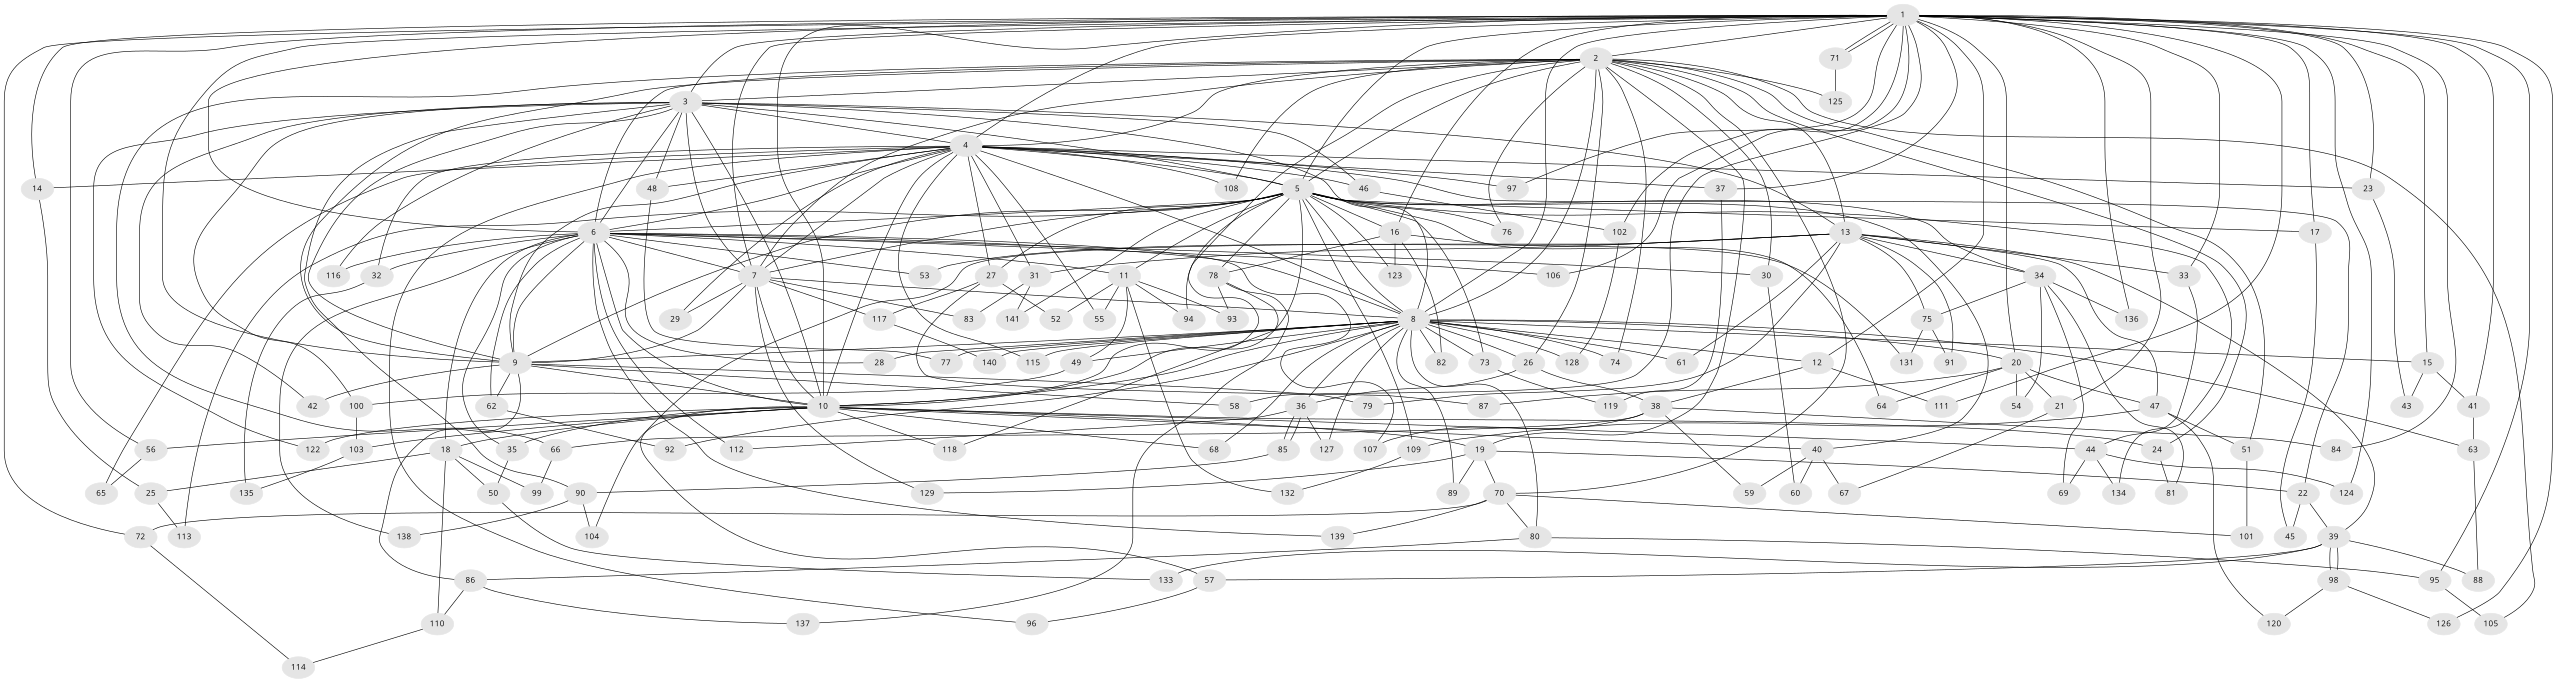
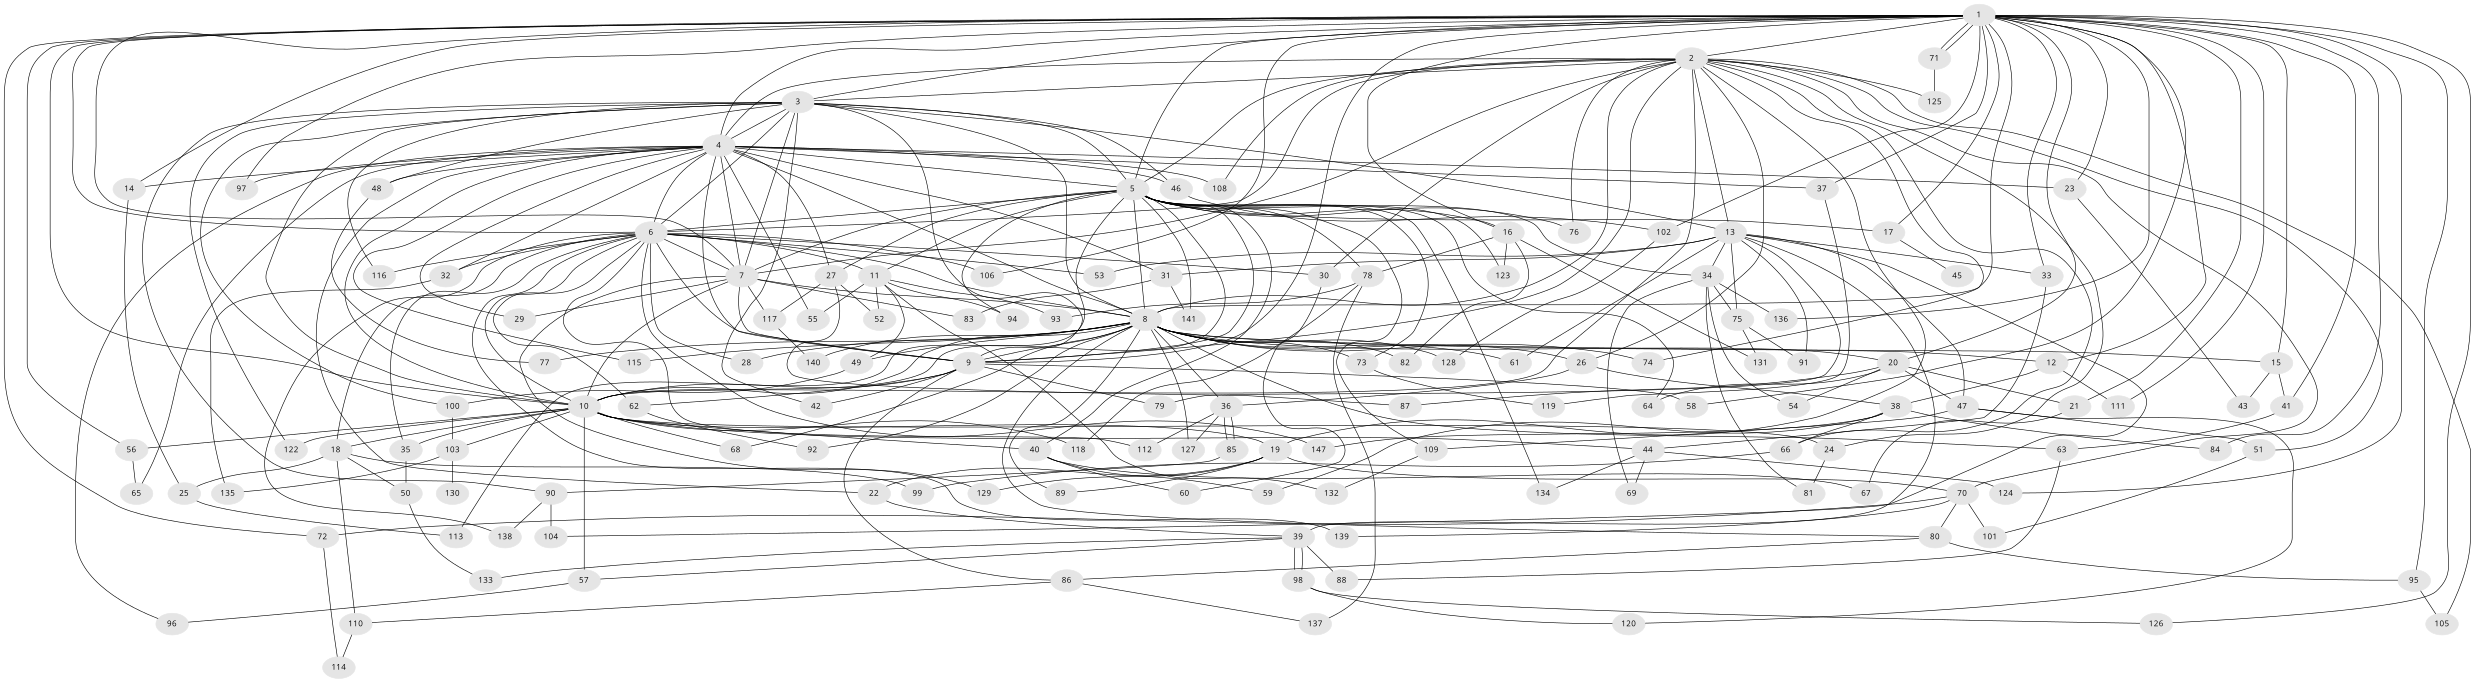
node "107": label "107" -> "147"
node "130": added
edge "22" -- "45": removed
